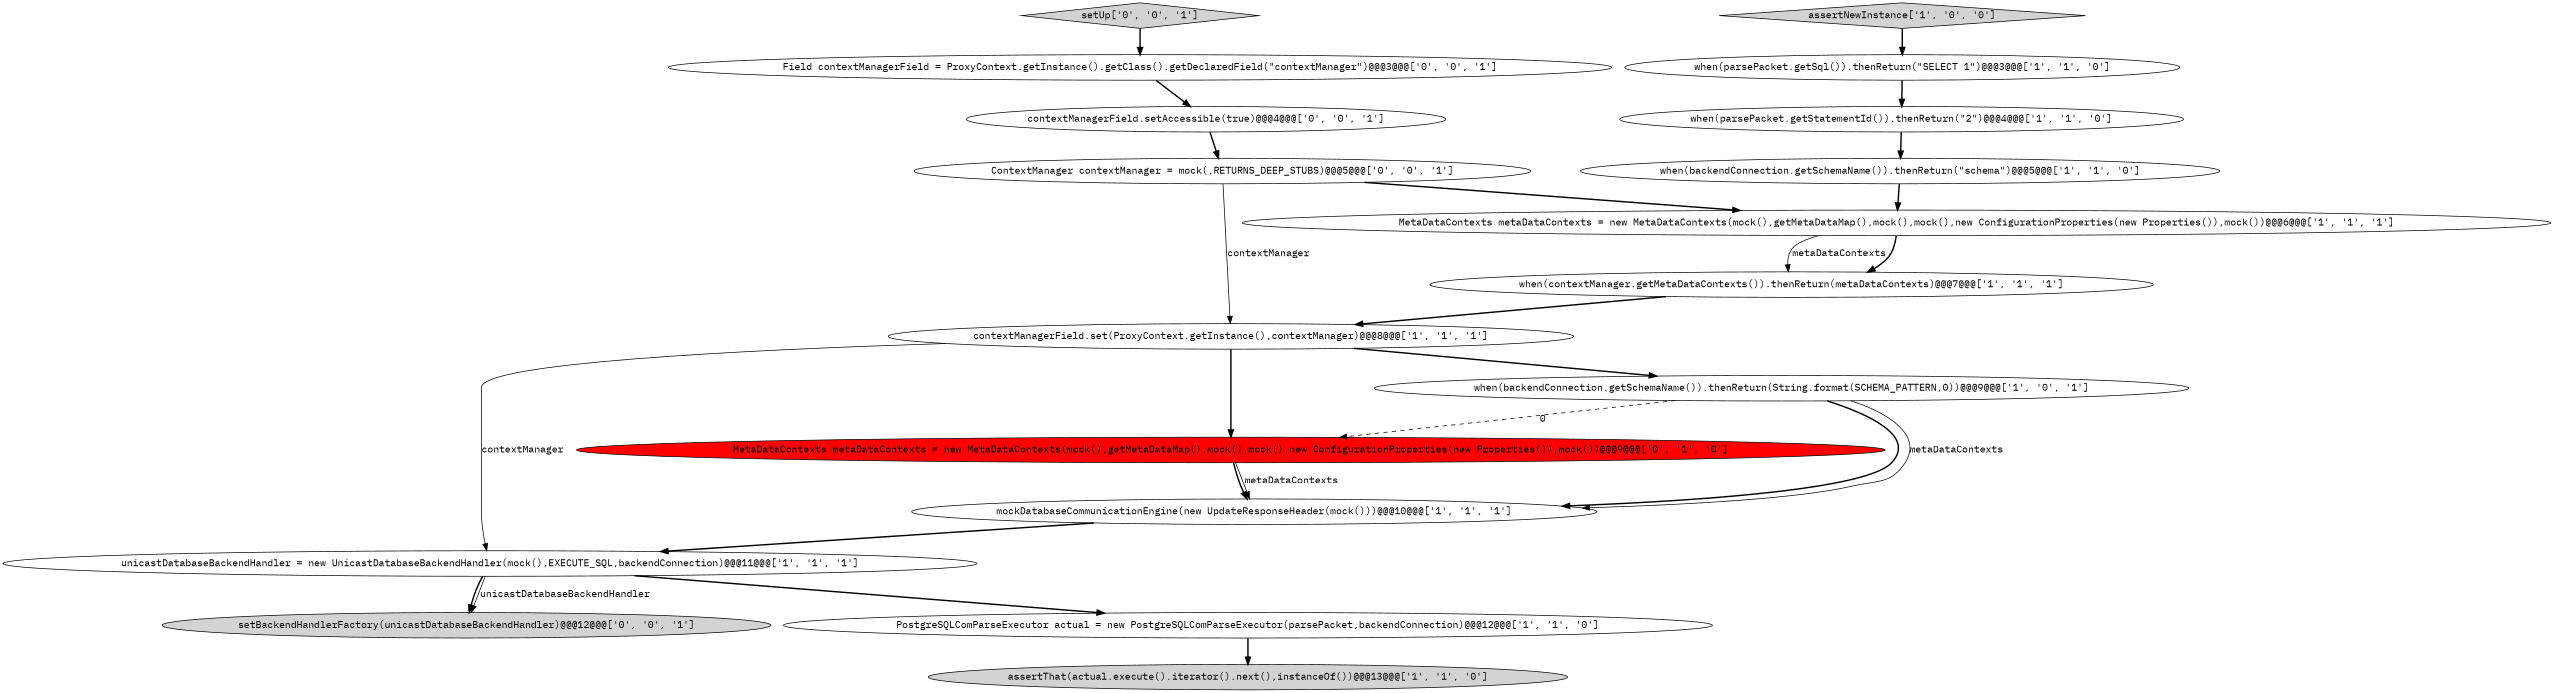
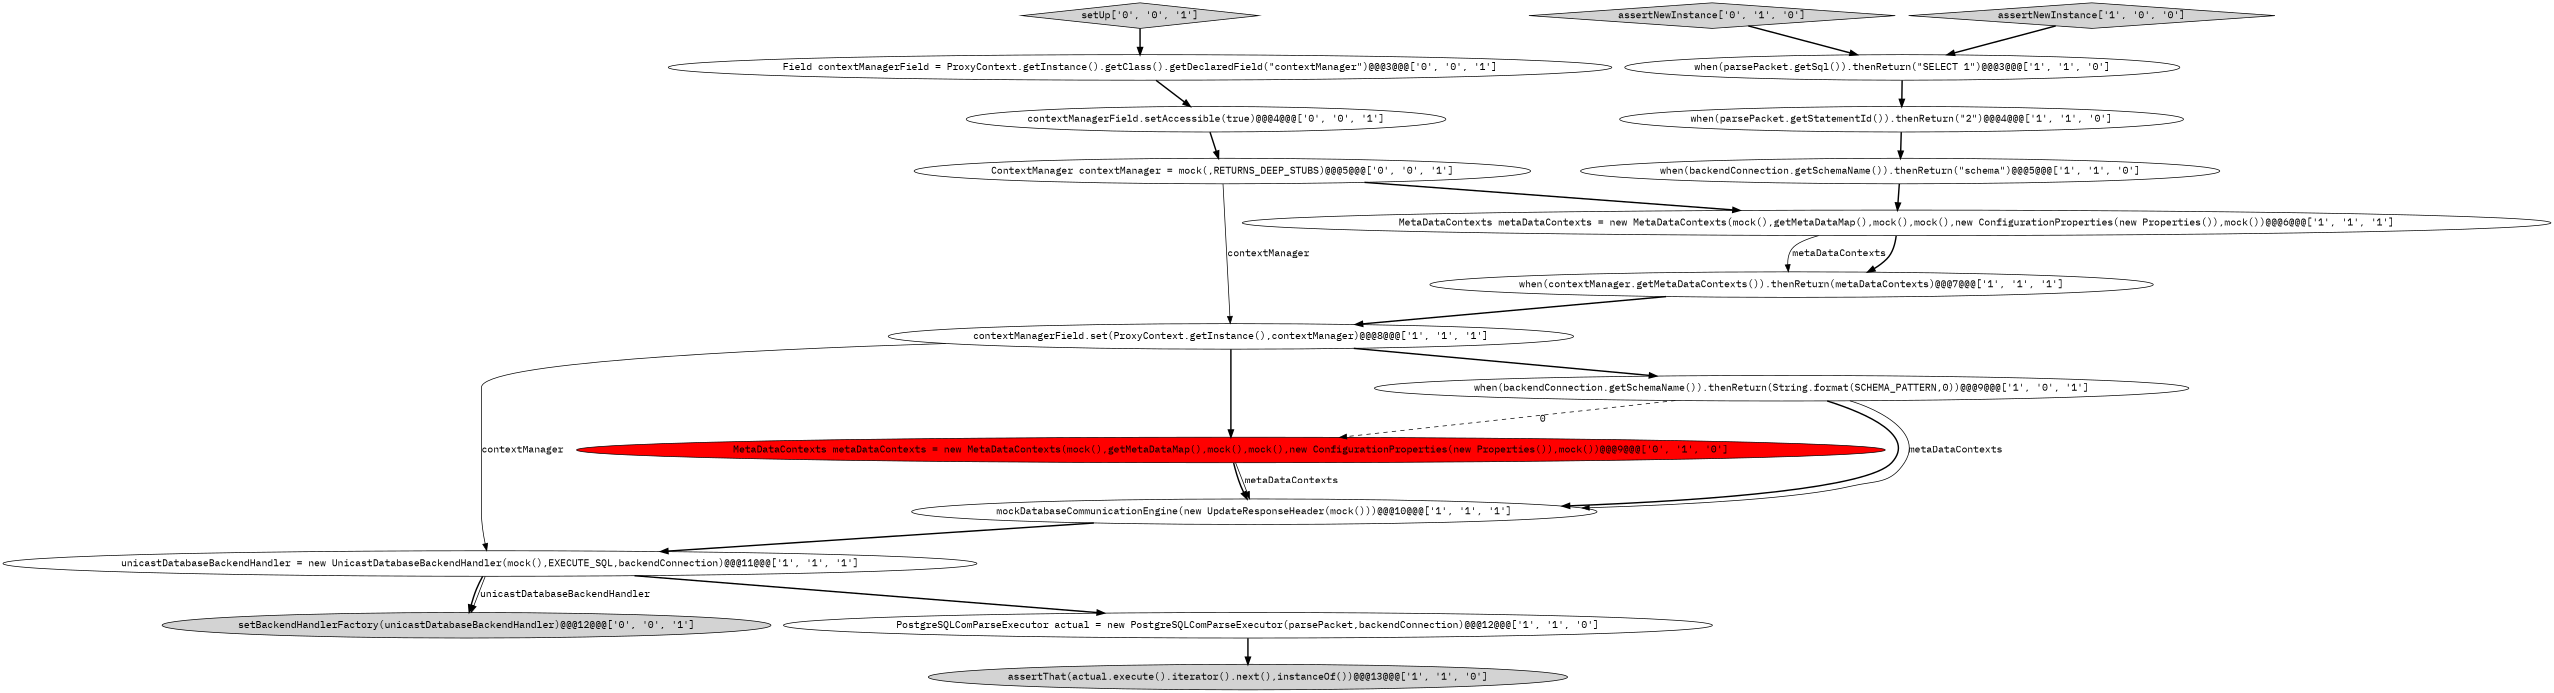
node "assertNewInstance['0', '1', '0']": added
